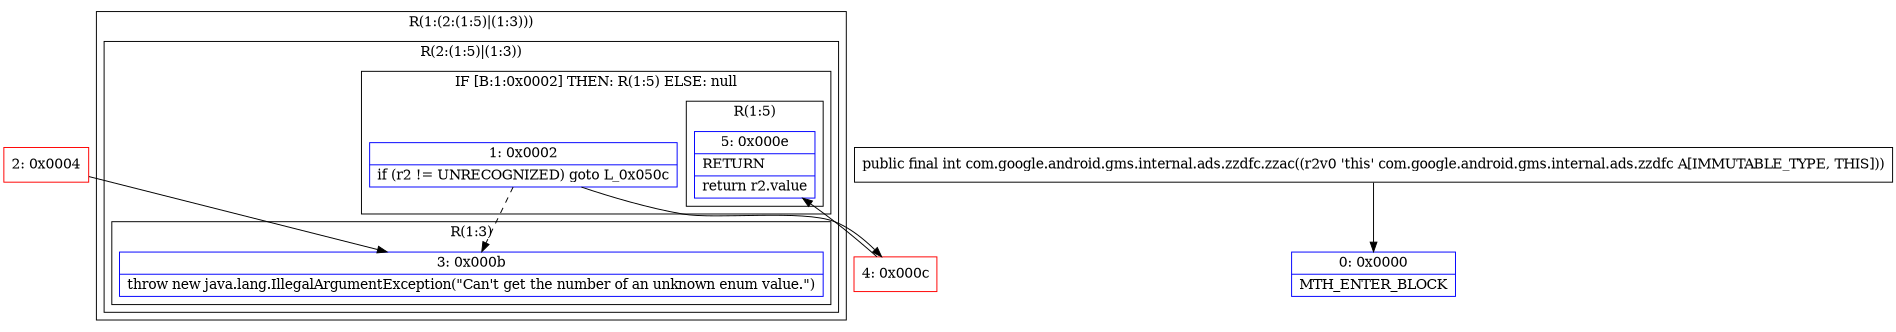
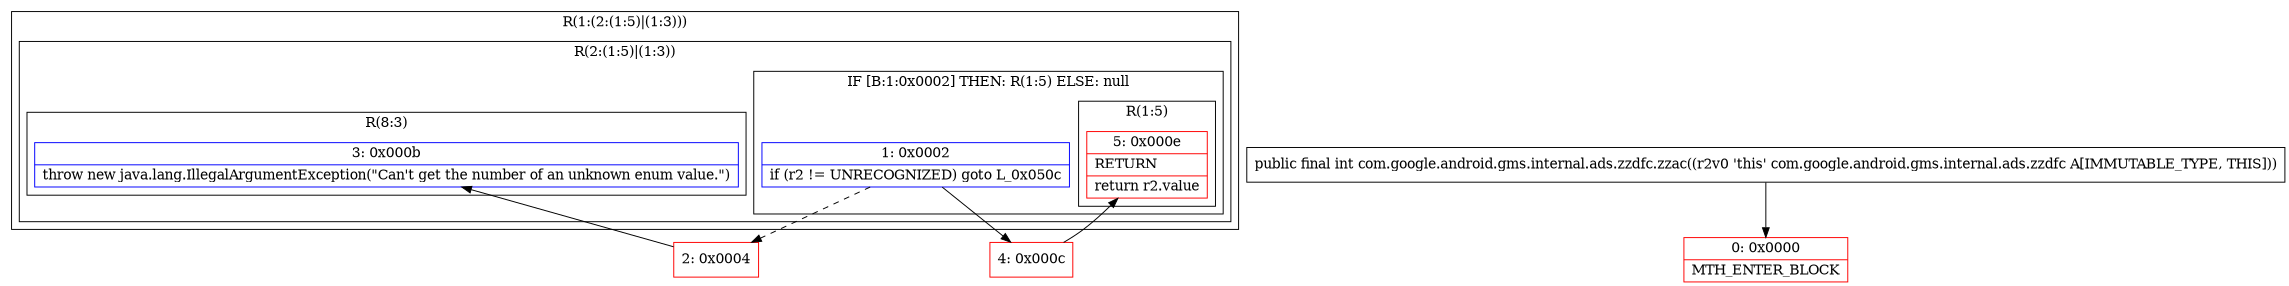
node "5: 0x000e": color blue -> red
edge "1: 0x0002" -> "3: 0x000b": now "1: 0x0002" -> "2: 0x0004"
cluster "R(1:3)": label "R(1:3)" -> "R(8:3)"
node "0: 0x0000": color blue -> red
